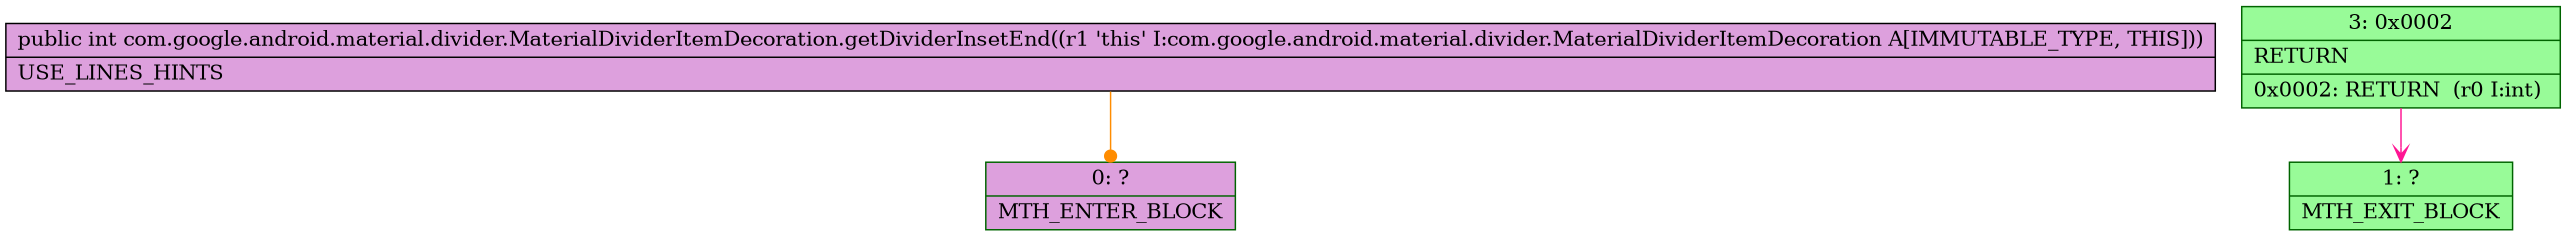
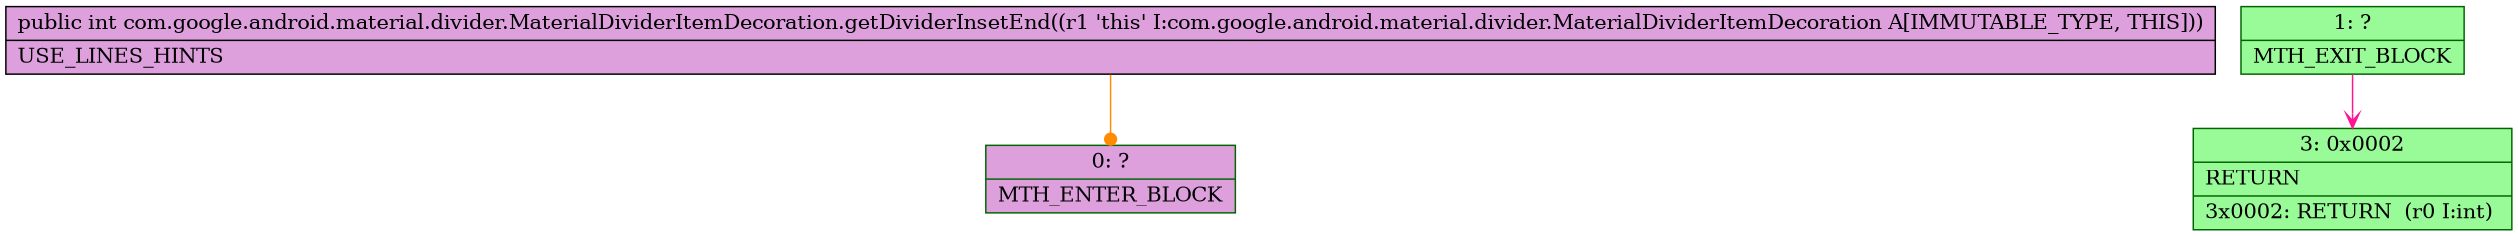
node "3: 0x0002": text "0x0002: RETURN  (r0 I:int)" -> "3x0002: RETURN  (r0 I:int)"
edge "3: 0x0002" -> "1: ?": reversed
